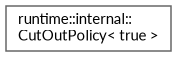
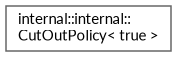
node "runtime::internal:: CutOutPolicy< true >": label "runtime::internal:: CutOutPolicy< true >" -> "internal::internal:: CutOutPolicy< true >"
